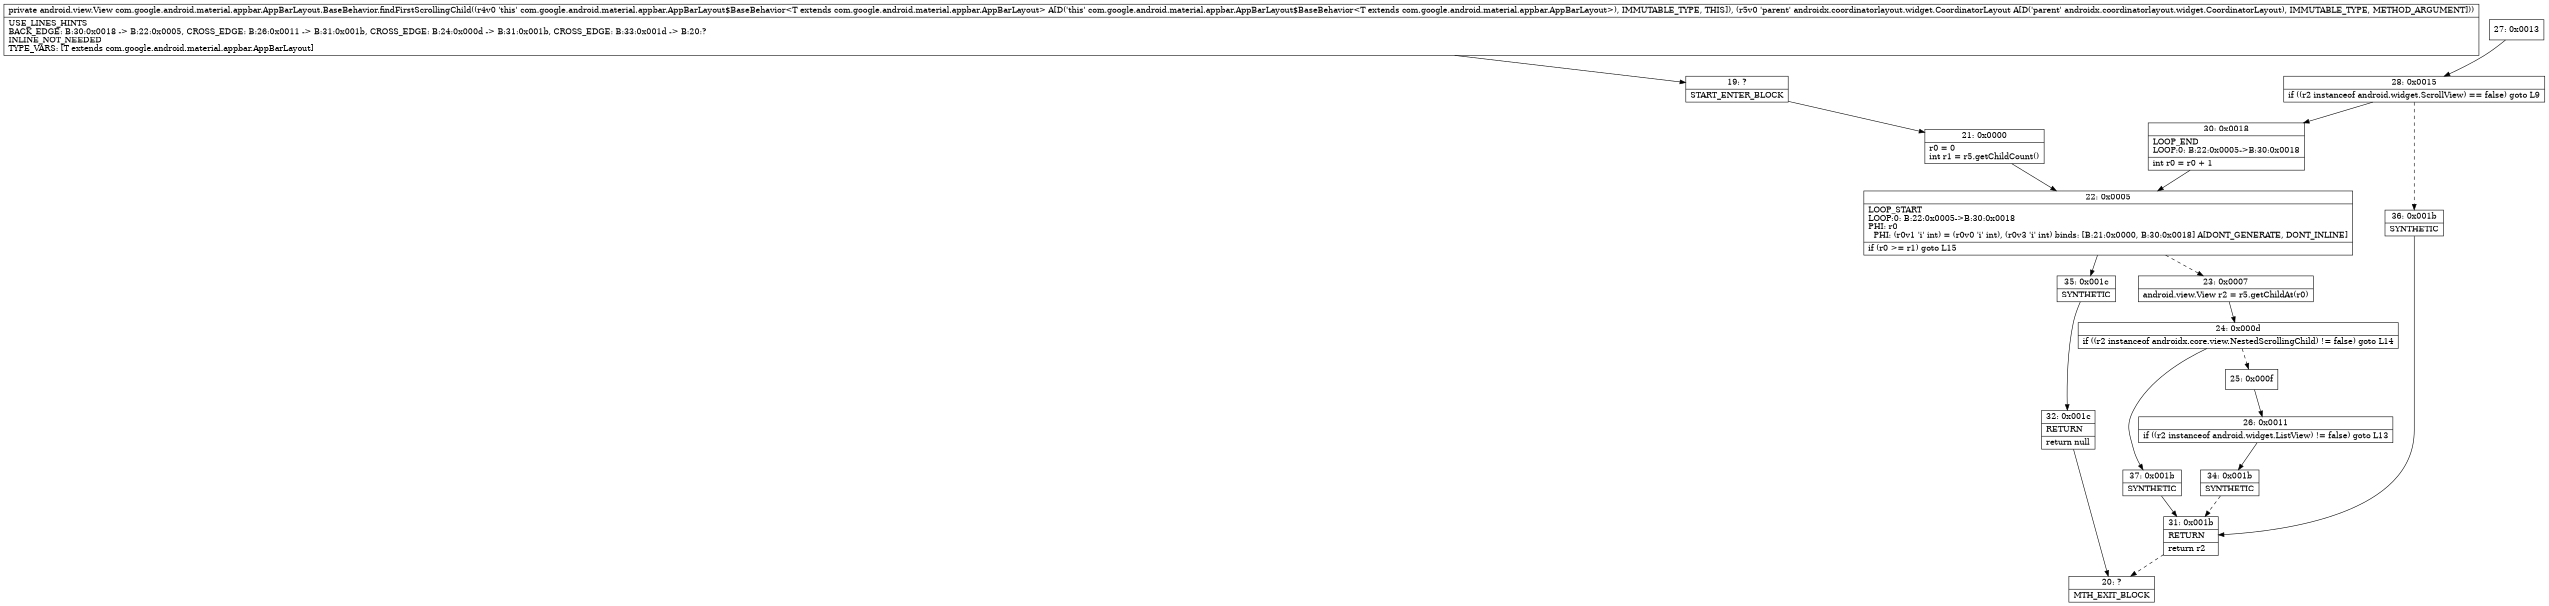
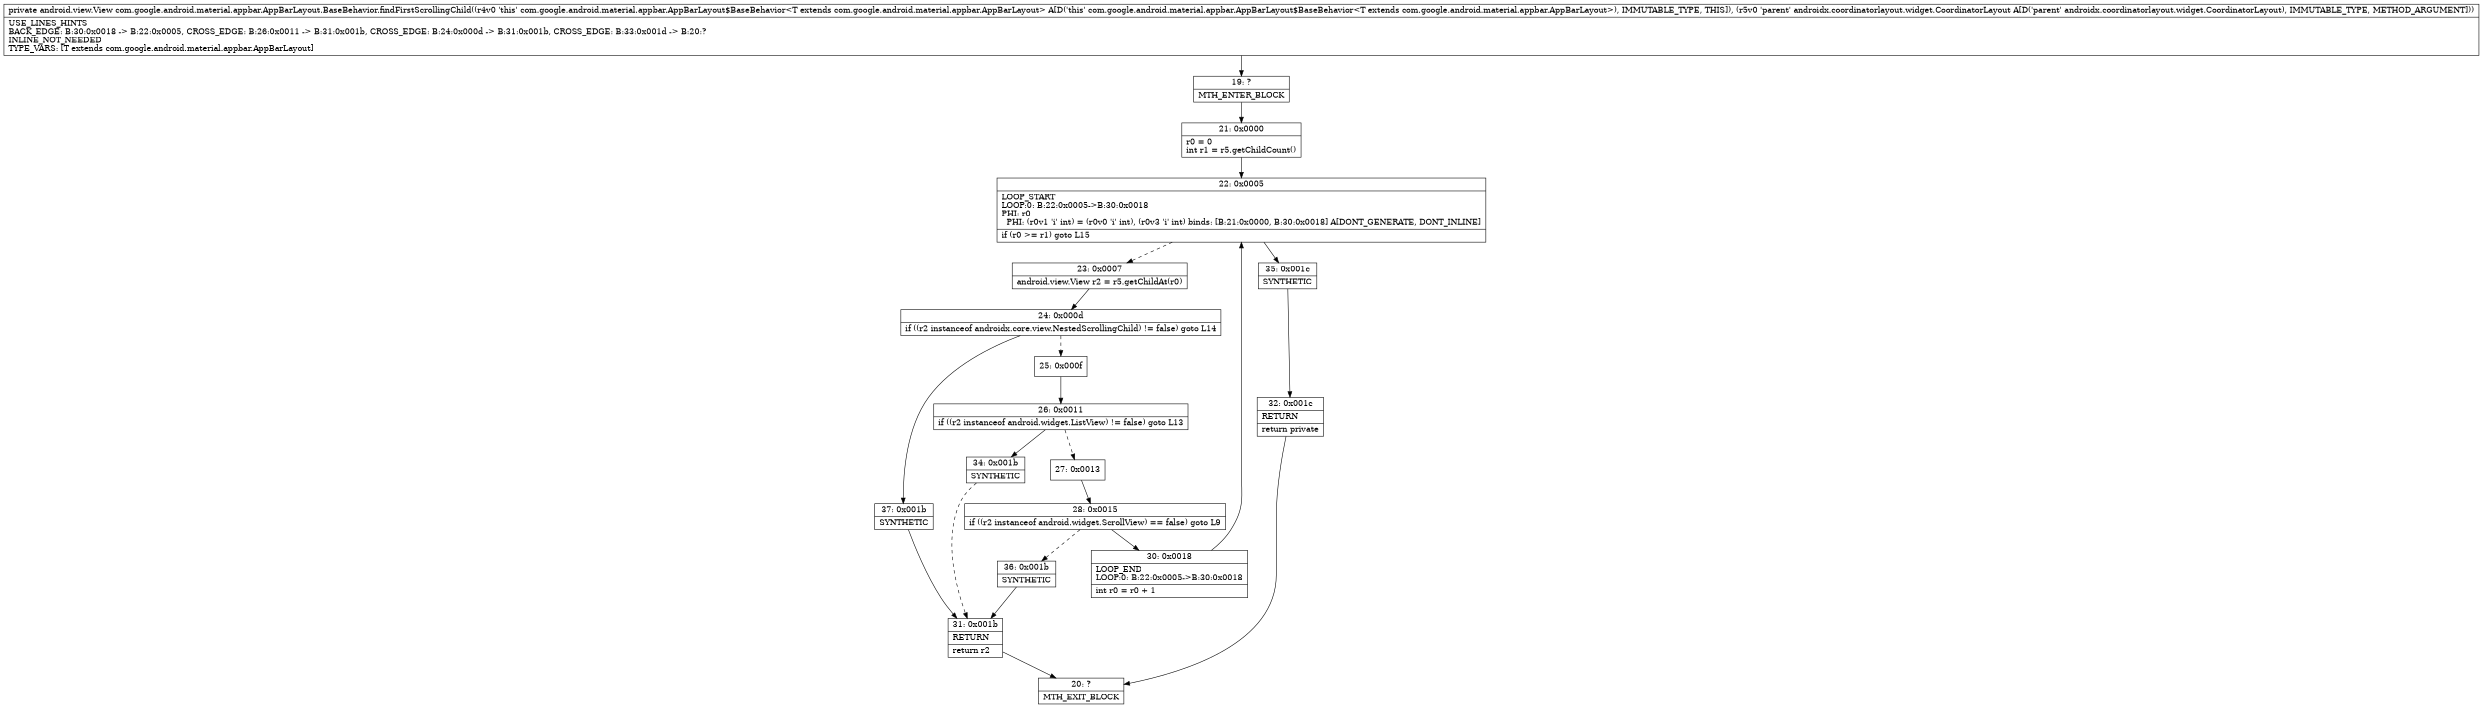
node "19: ?": text "START_ENTER_BLOCK" -> "MTH_ENTER_BLOCK"
edge "26: 0x0011" -> "27: 0x0013": added
node "32: 0x001c": text "return null" -> "return private"
edge "31: 0x001b" -> "20: ?": style dashed -> solid
